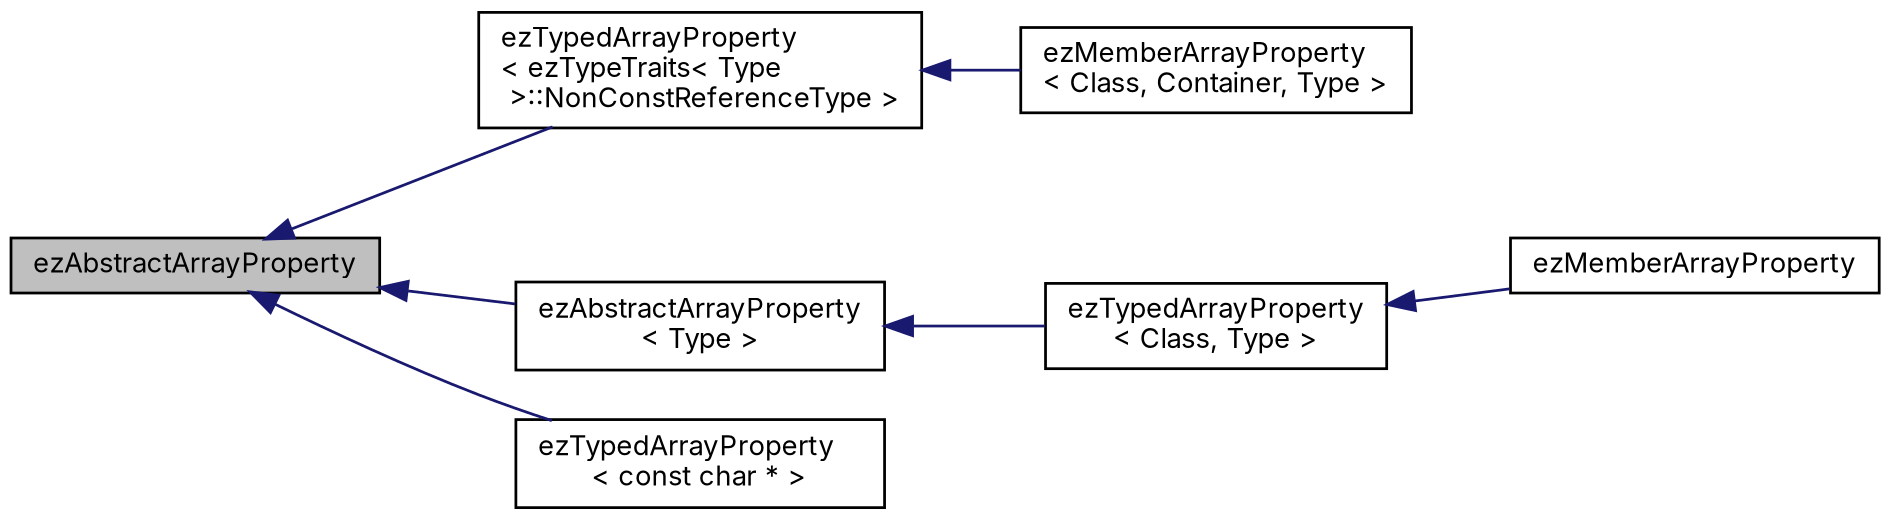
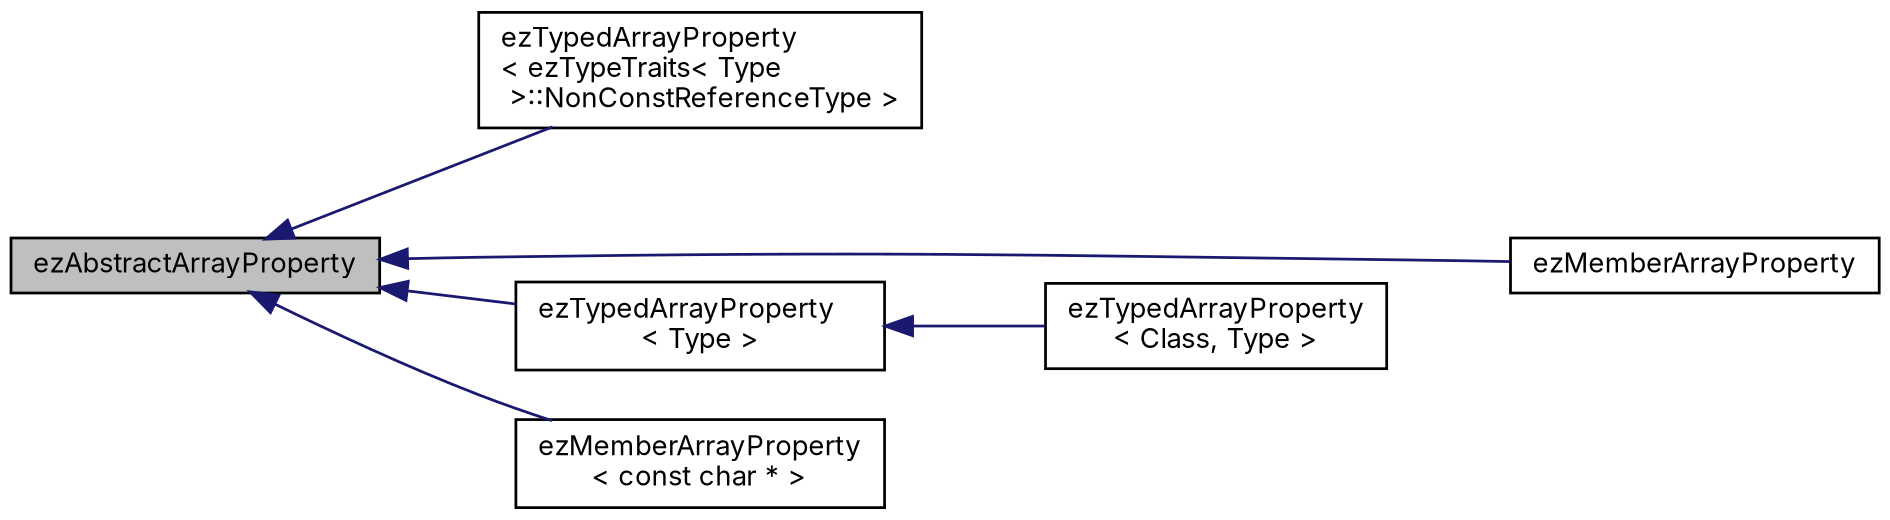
node "ezMemberArrayProperty < Class, Container, Type >": removed
edge "ezMemberArrayProperty" -> "ezTypedArrayProperty < Class, Type >": now "ezMemberArrayProperty" -> "ezAbstractArrayProperty"
node "ezAbstractArrayProperty < Type >": label "ezAbstractArrayProperty < Type >" -> "ezTypedArrayProperty < Type >"
node "ezTypedArrayProperty < const char * >": label "ezTypedArrayProperty < const char * >" -> "ezMemberArrayProperty < const char * >"
